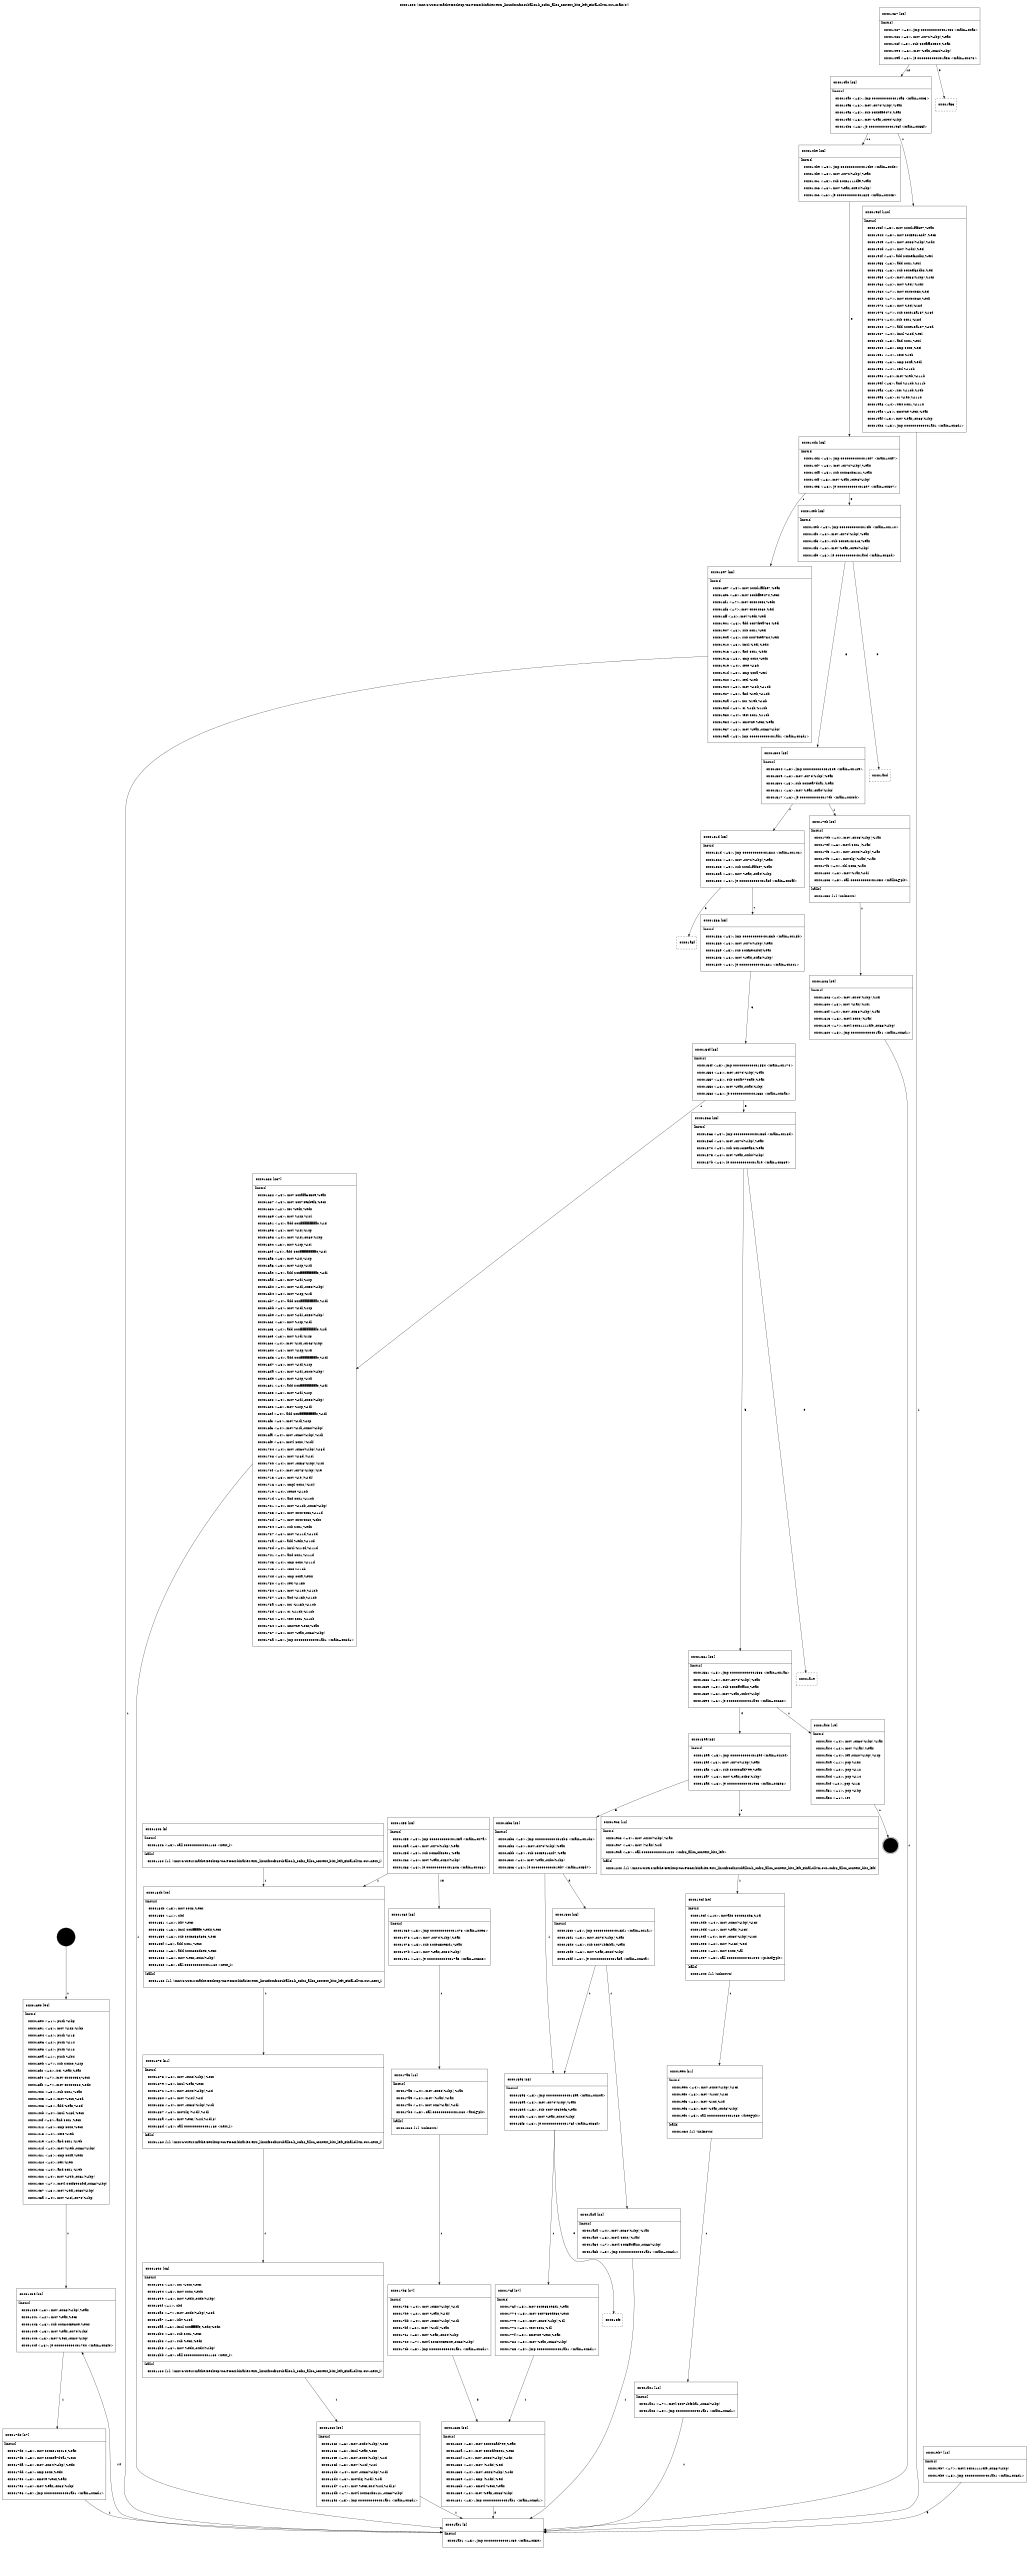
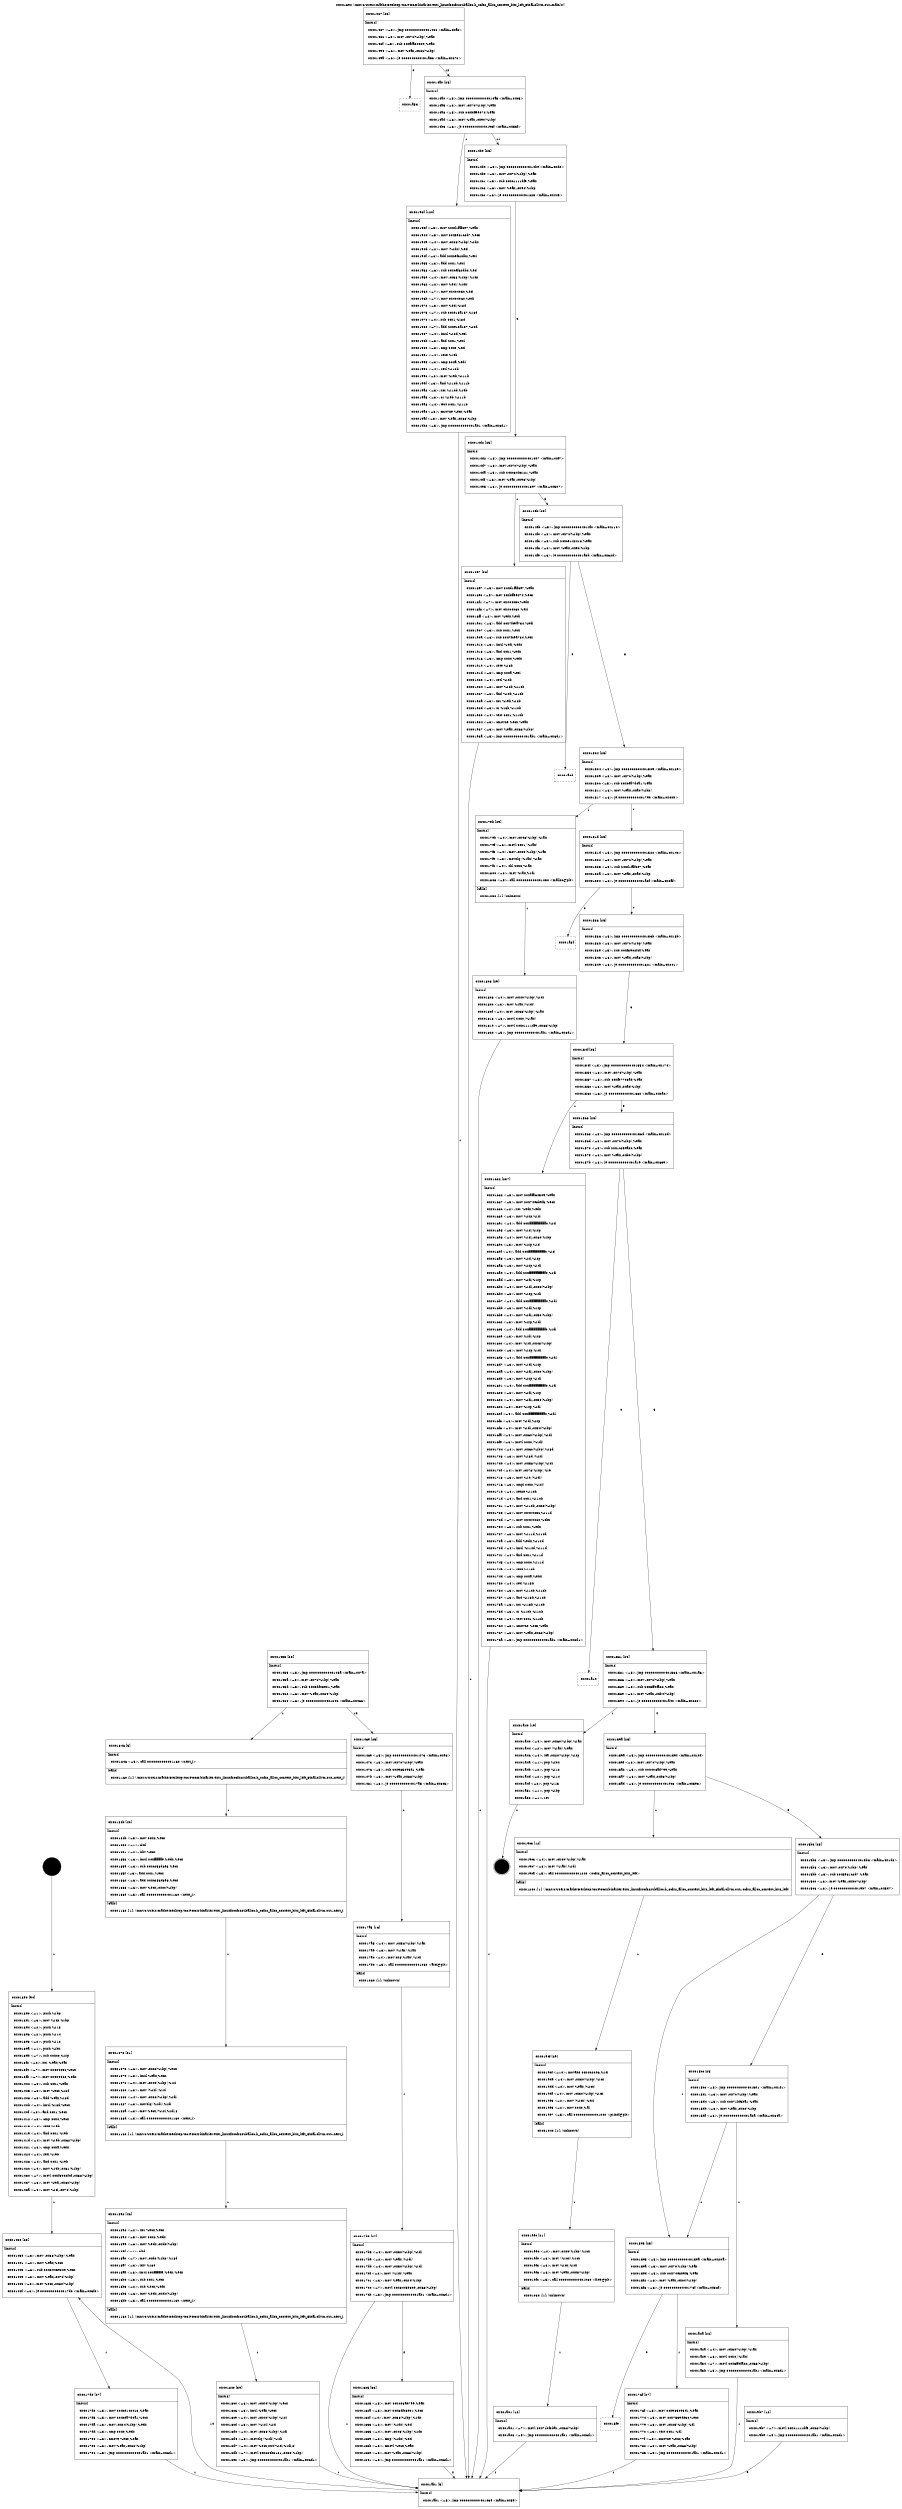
edge "0x401455 [25]" -> "0x40184b [40]": now "0x401455 [25]" -> "0x401846 [5]"
edge "0x40176f [27]" -> "0x401825 [33]": now "0x40176f [27]" -> "0x401ab1 [5]"
edge "0x4017b5 [27]" -> "0x401ab1 [5]": added, label "1"
